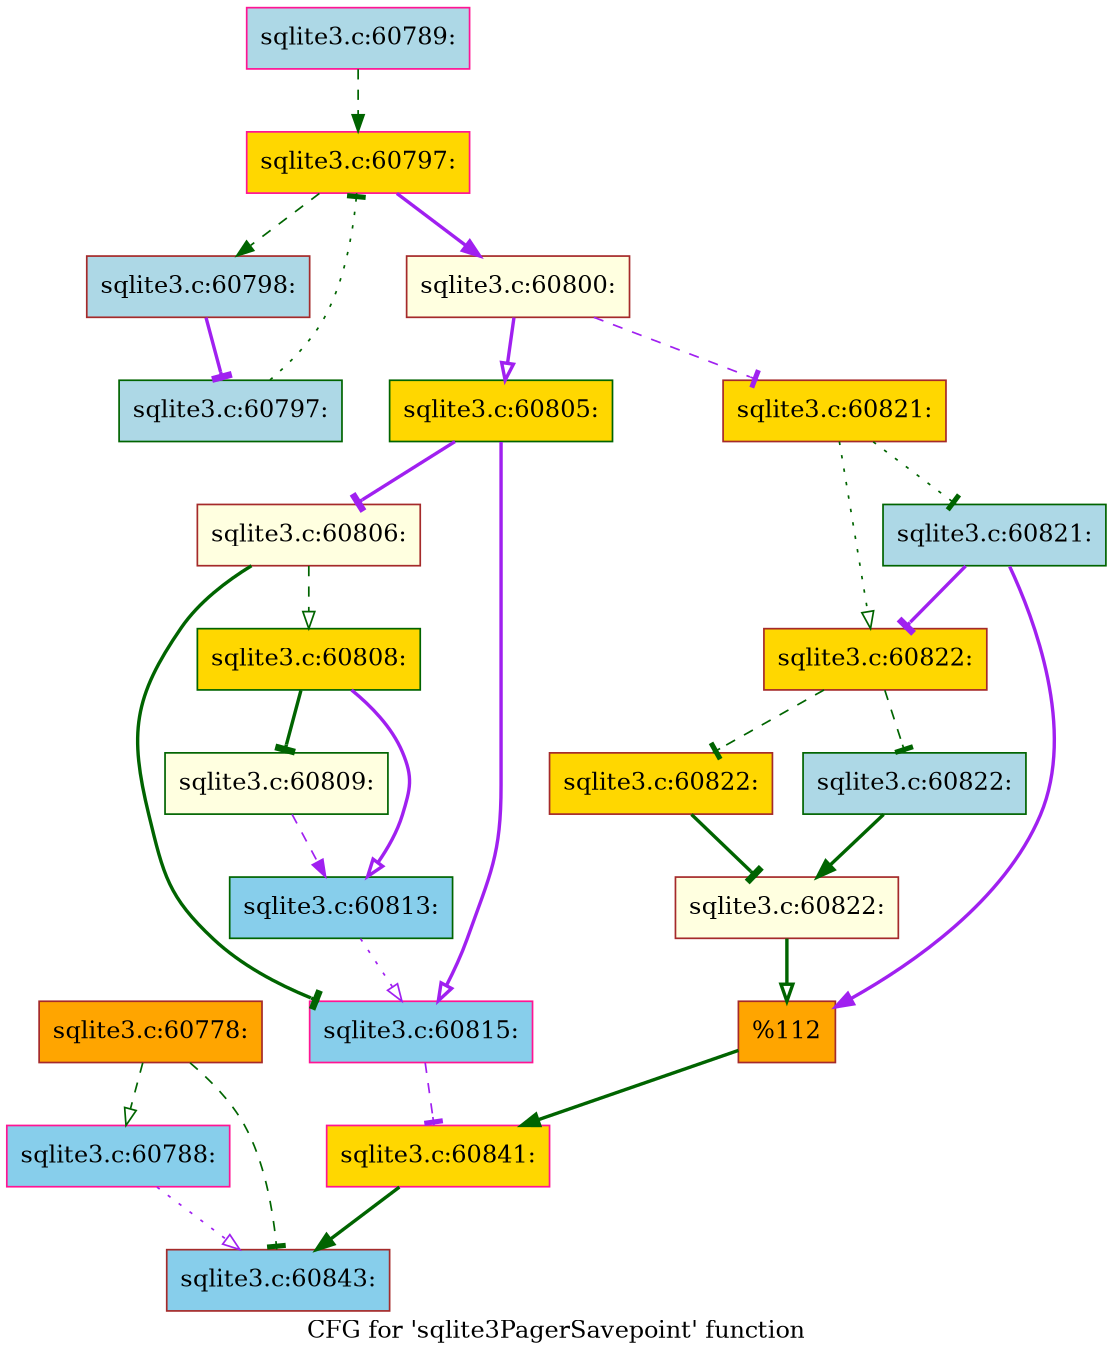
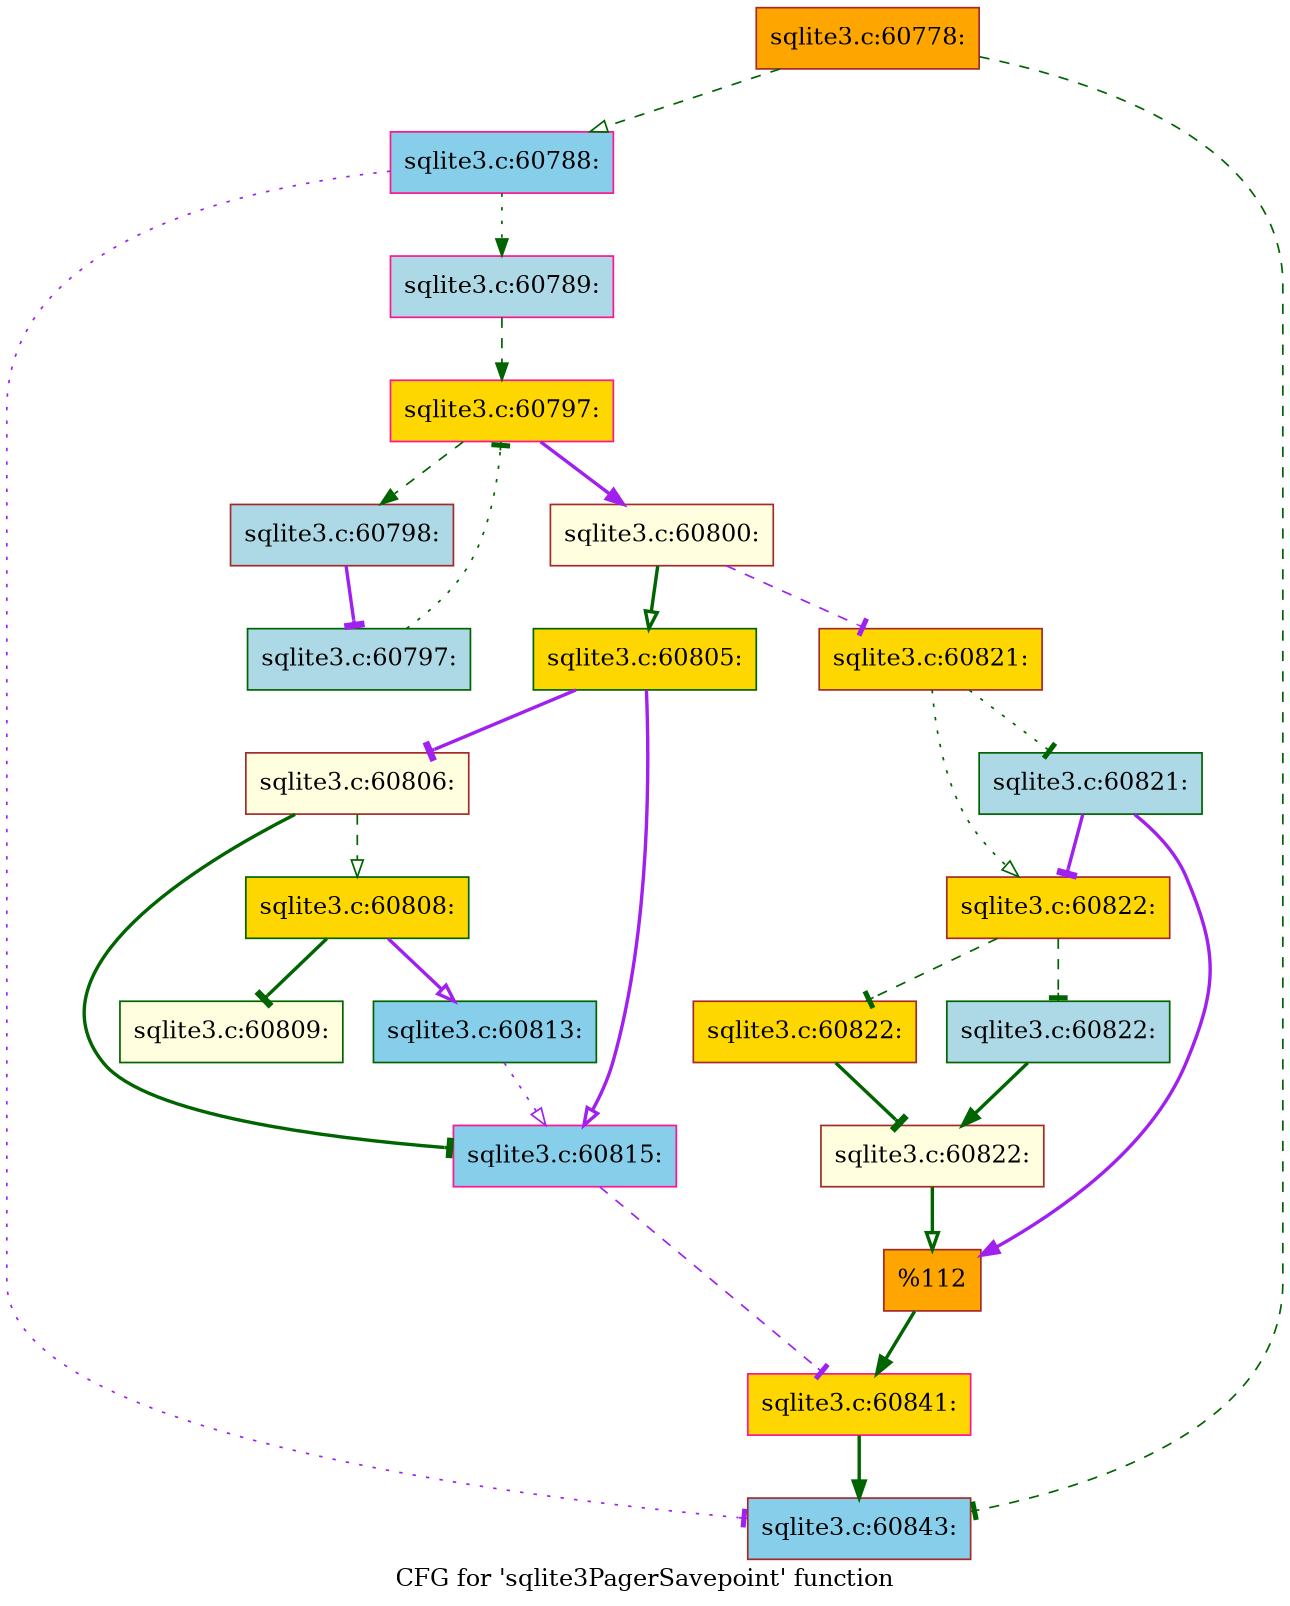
edge "sqlite3.c:60788:" -> "sqlite3.c:60789:": added
edge "sqlite3.c:60800:" -> "sqlite3.c:60805:": color purple -> darkgreen
edge "sqlite3.c:60809:" -> "sqlite3.c:60813:": removed
edge "sqlite3.c:60788:" -> "sqlite3.c:60843:": arrowhead onormal -> tee
